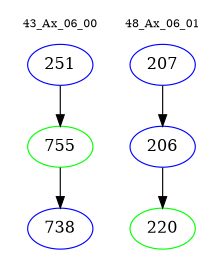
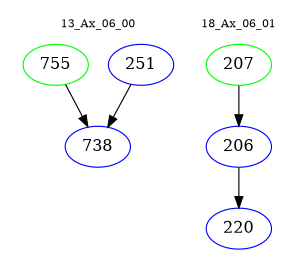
cluster "43_Ax_06_00": label "43_Ax_06_00" -> "13_Ax_06_00"
cluster "48_Ax_06_01": label "48_Ax_06_01" -> "18_Ax_06_01"
node "207": color blue -> green
edge "251" -> "755": now "251" -> "738"
node "220": color green -> blue
